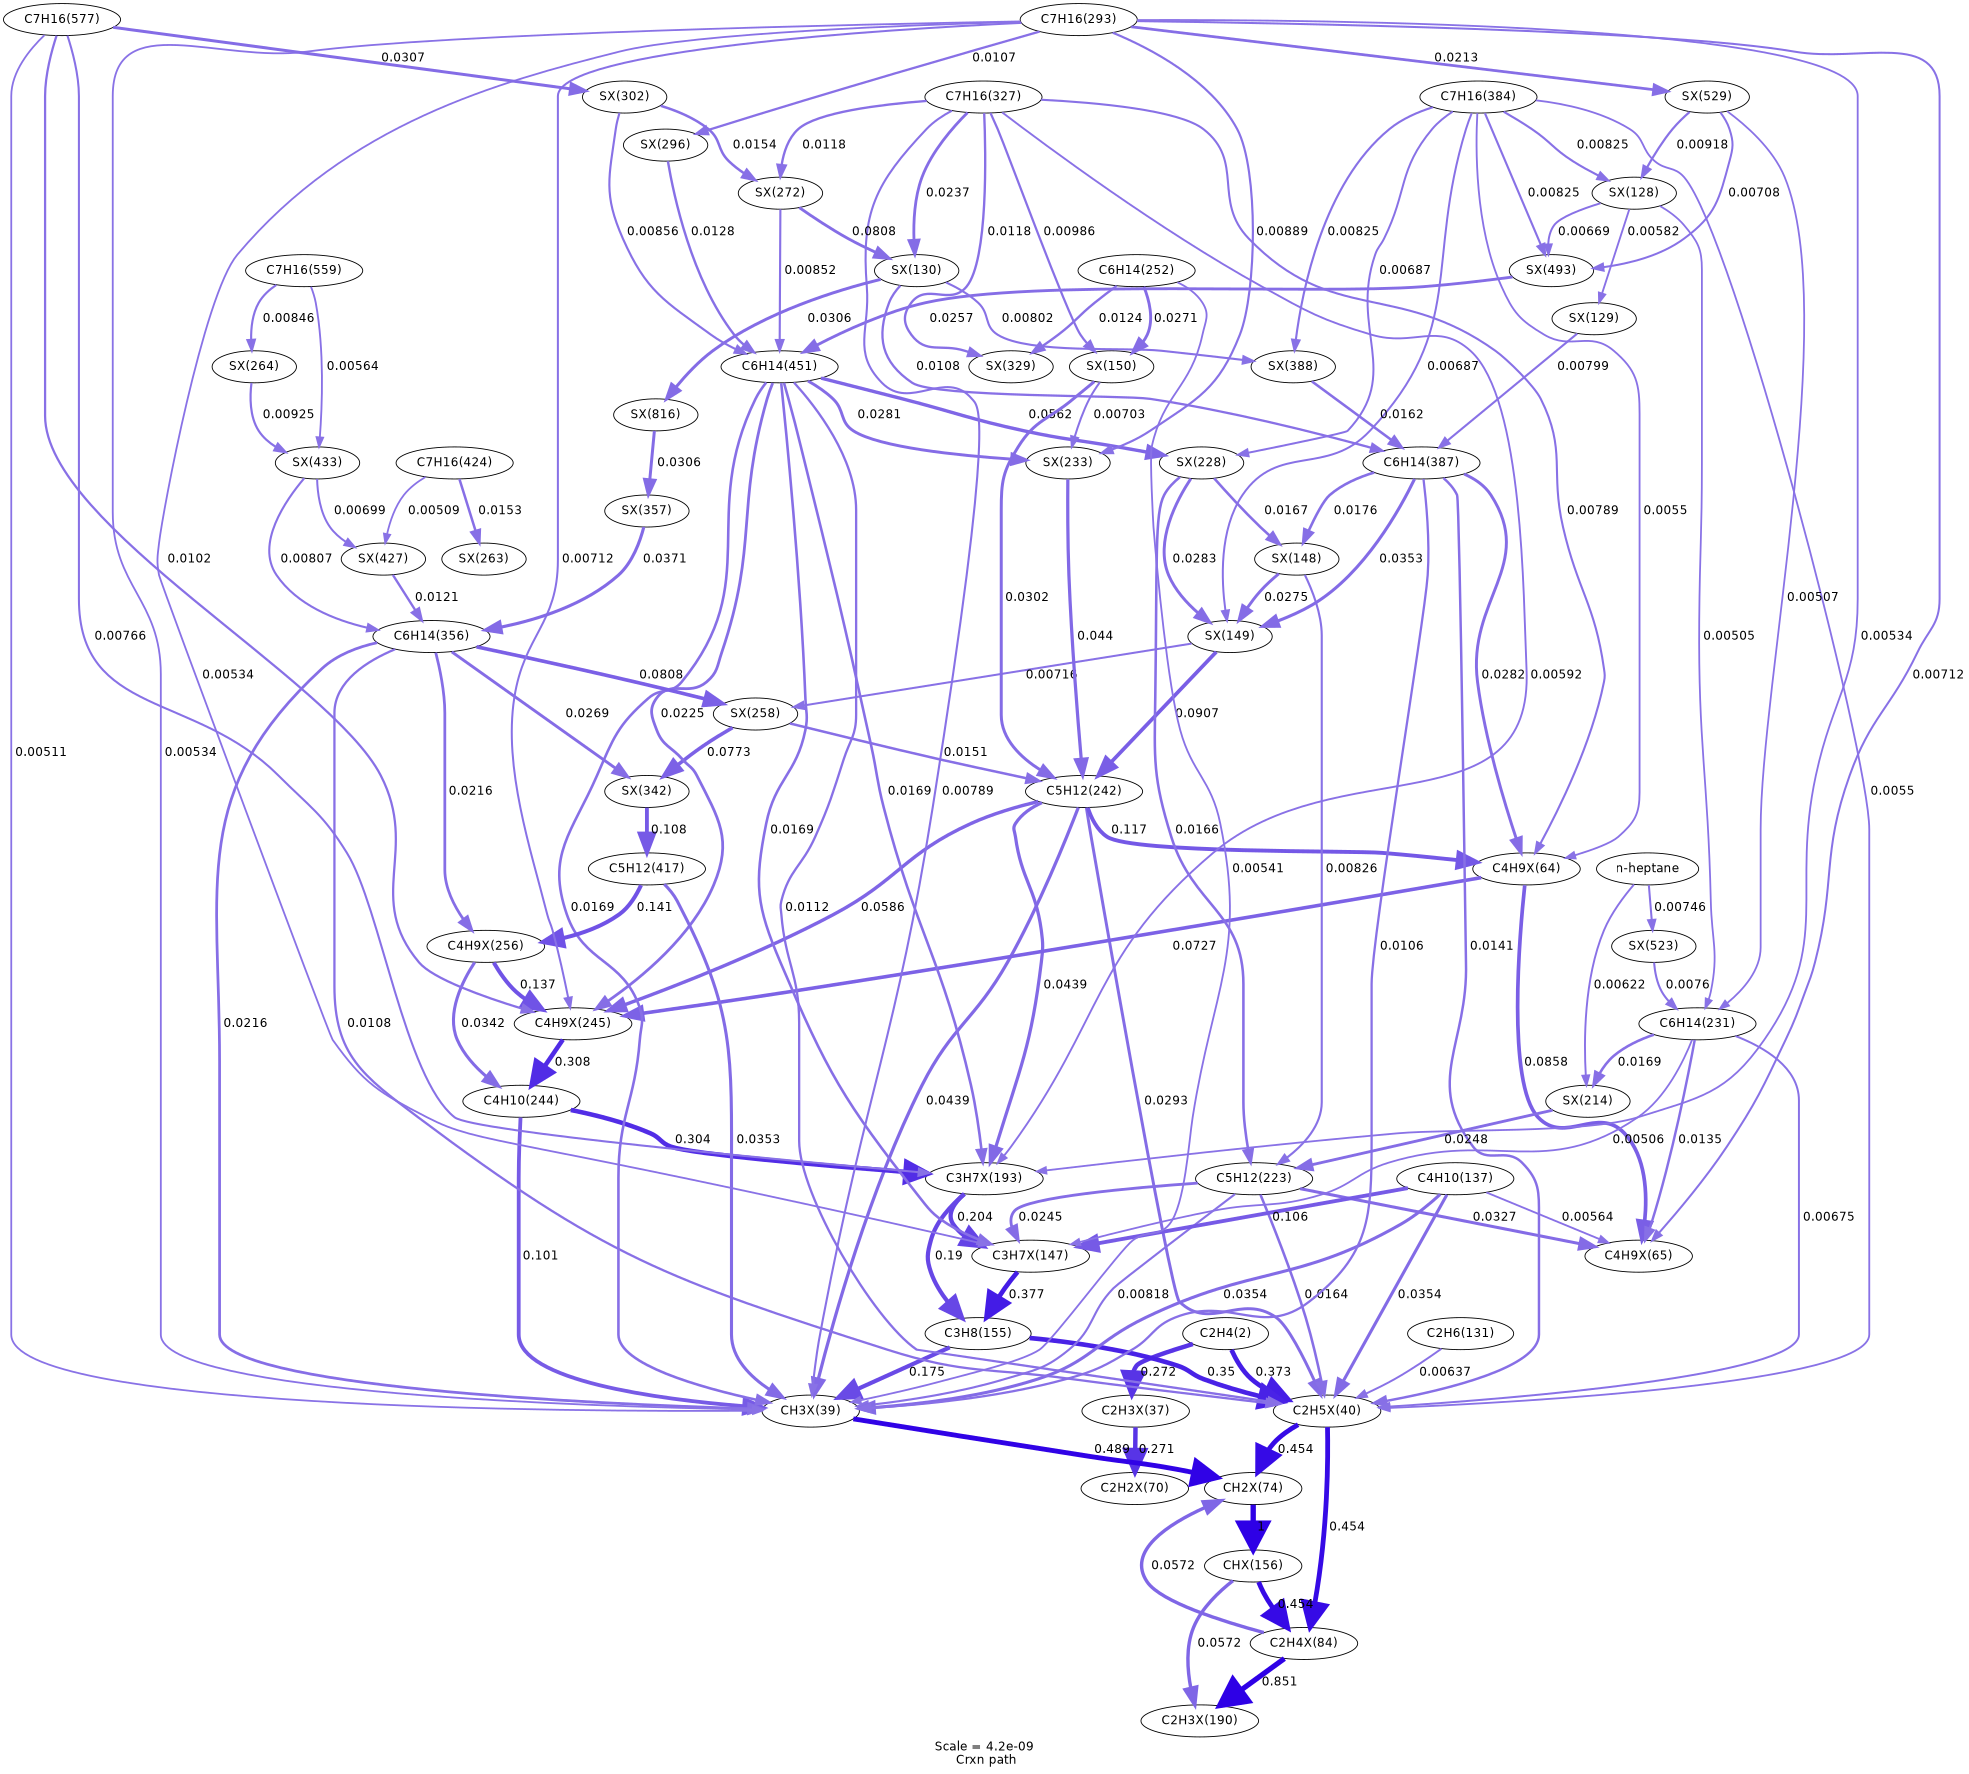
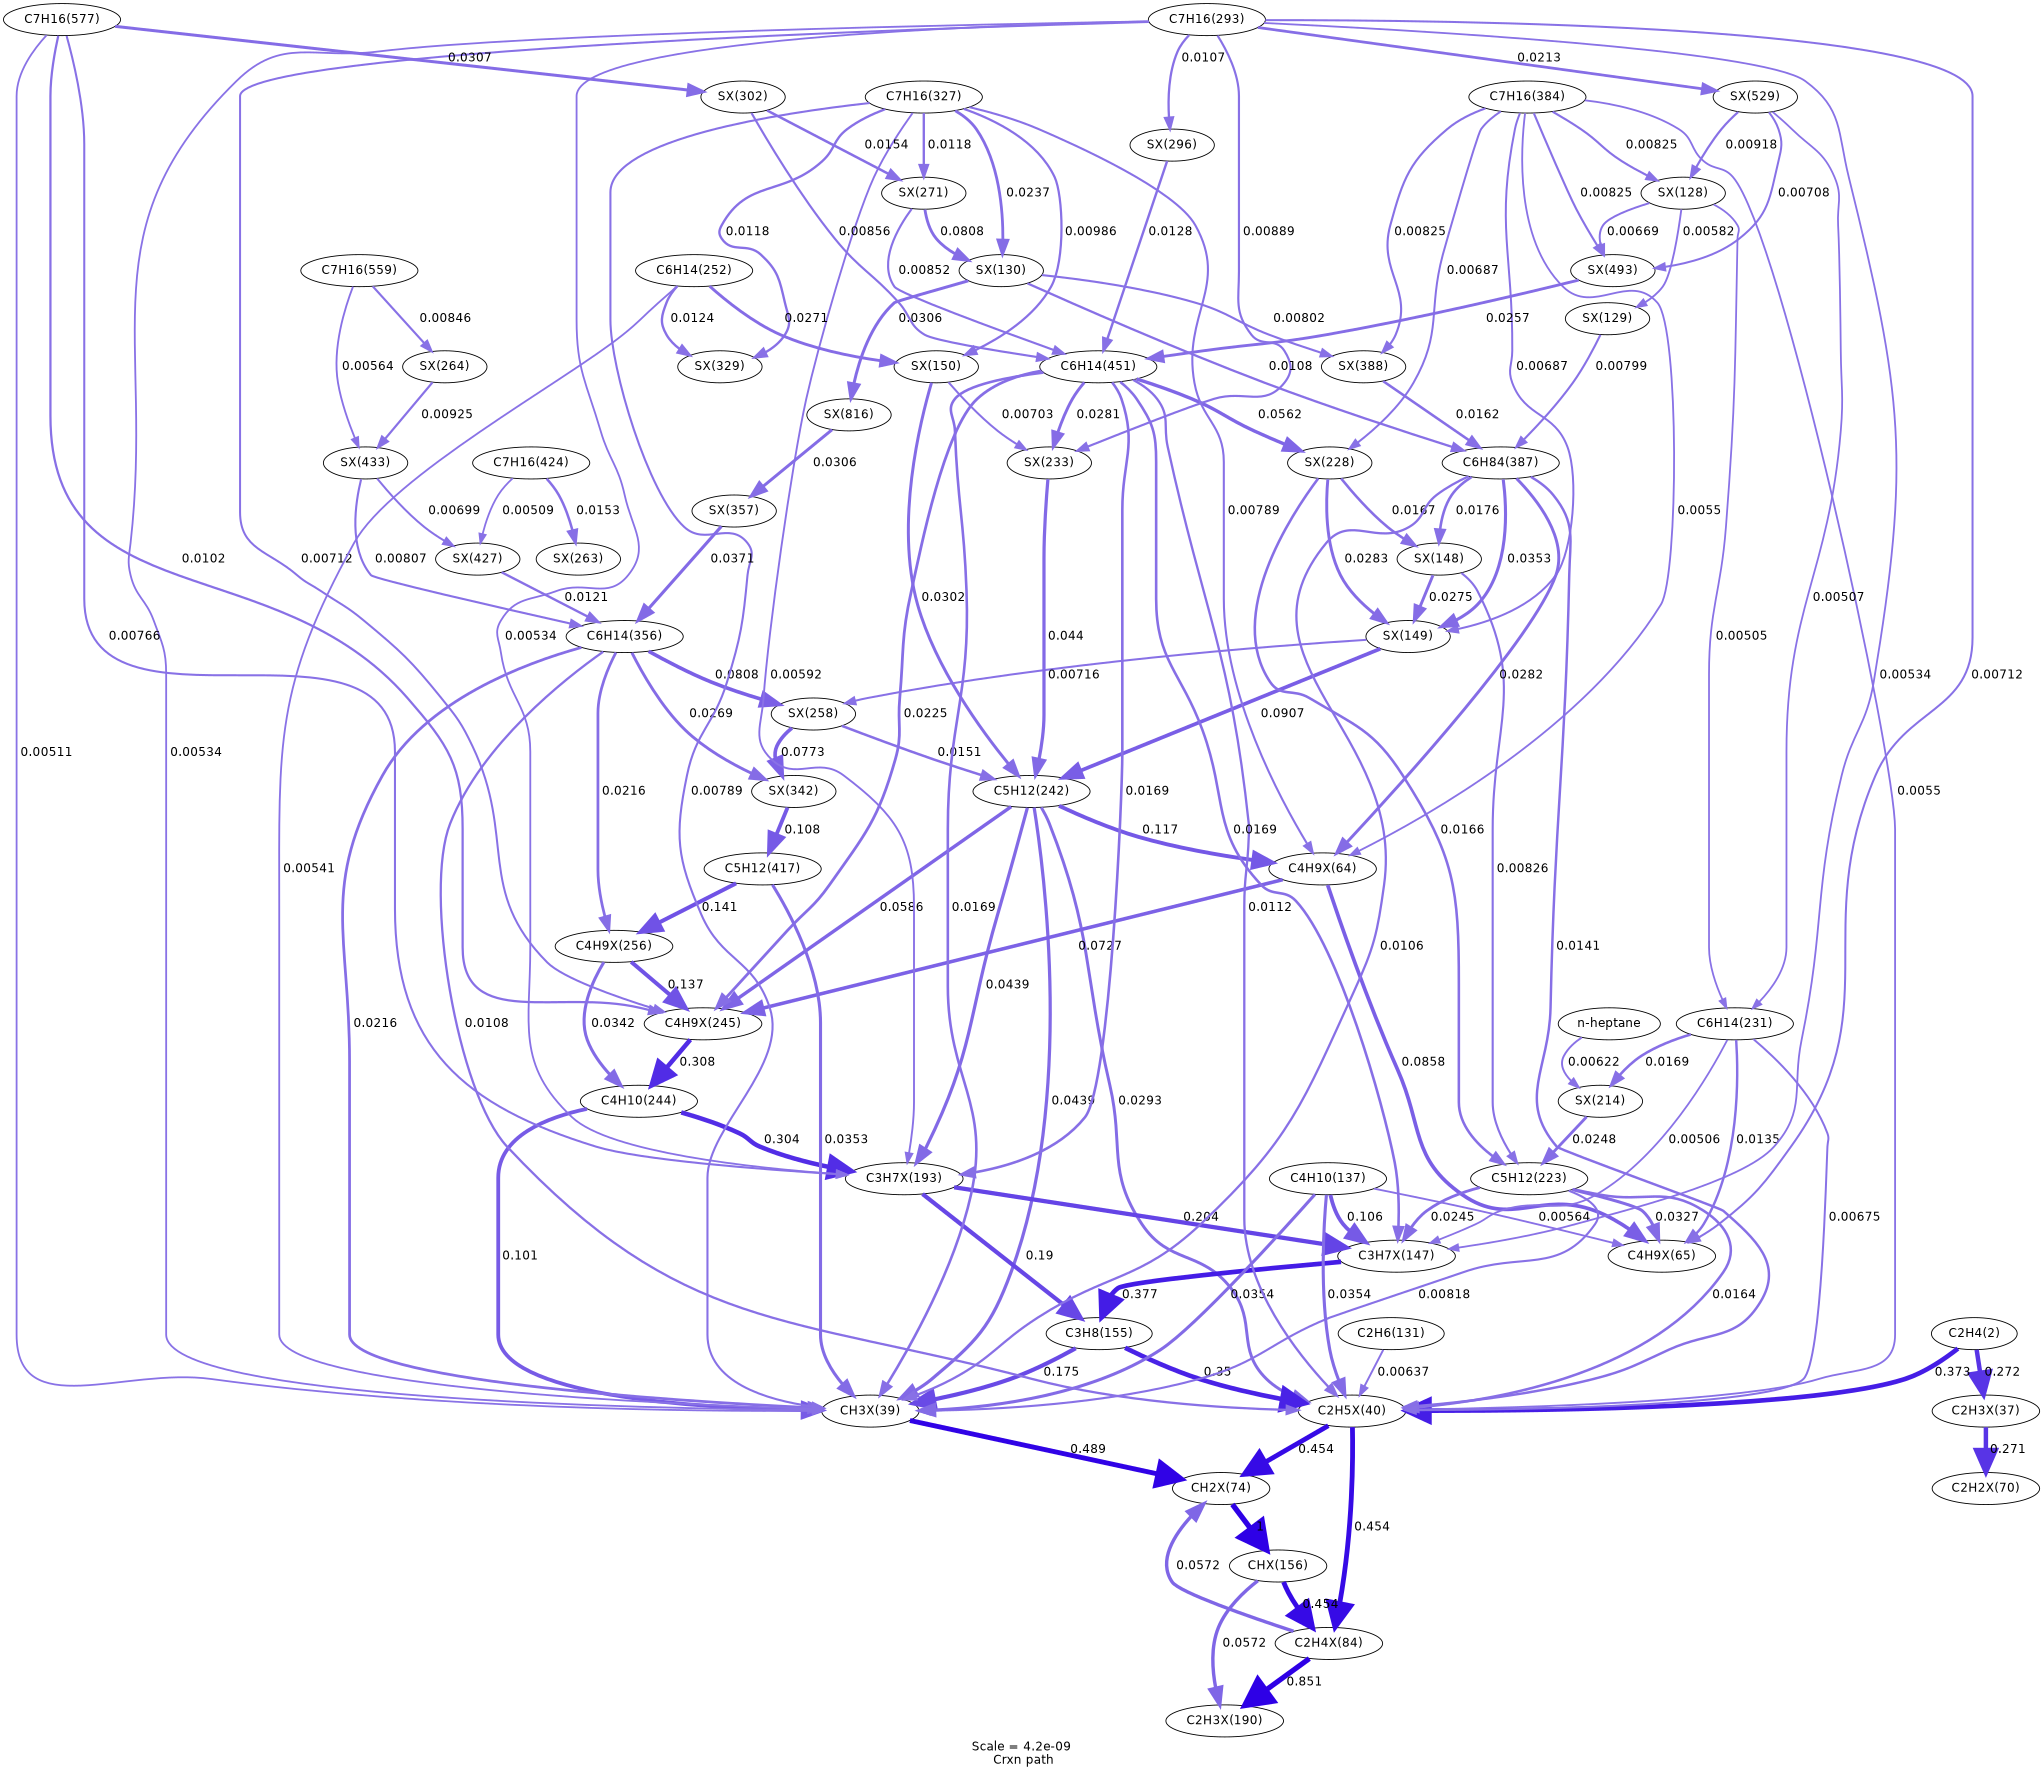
node "SX(272)": label "SX(272)" -> "SX(271)"
node "C6H14(387)": label "C6H14(387)" -> "C6H84(387)"
node "SX(523)": removed
